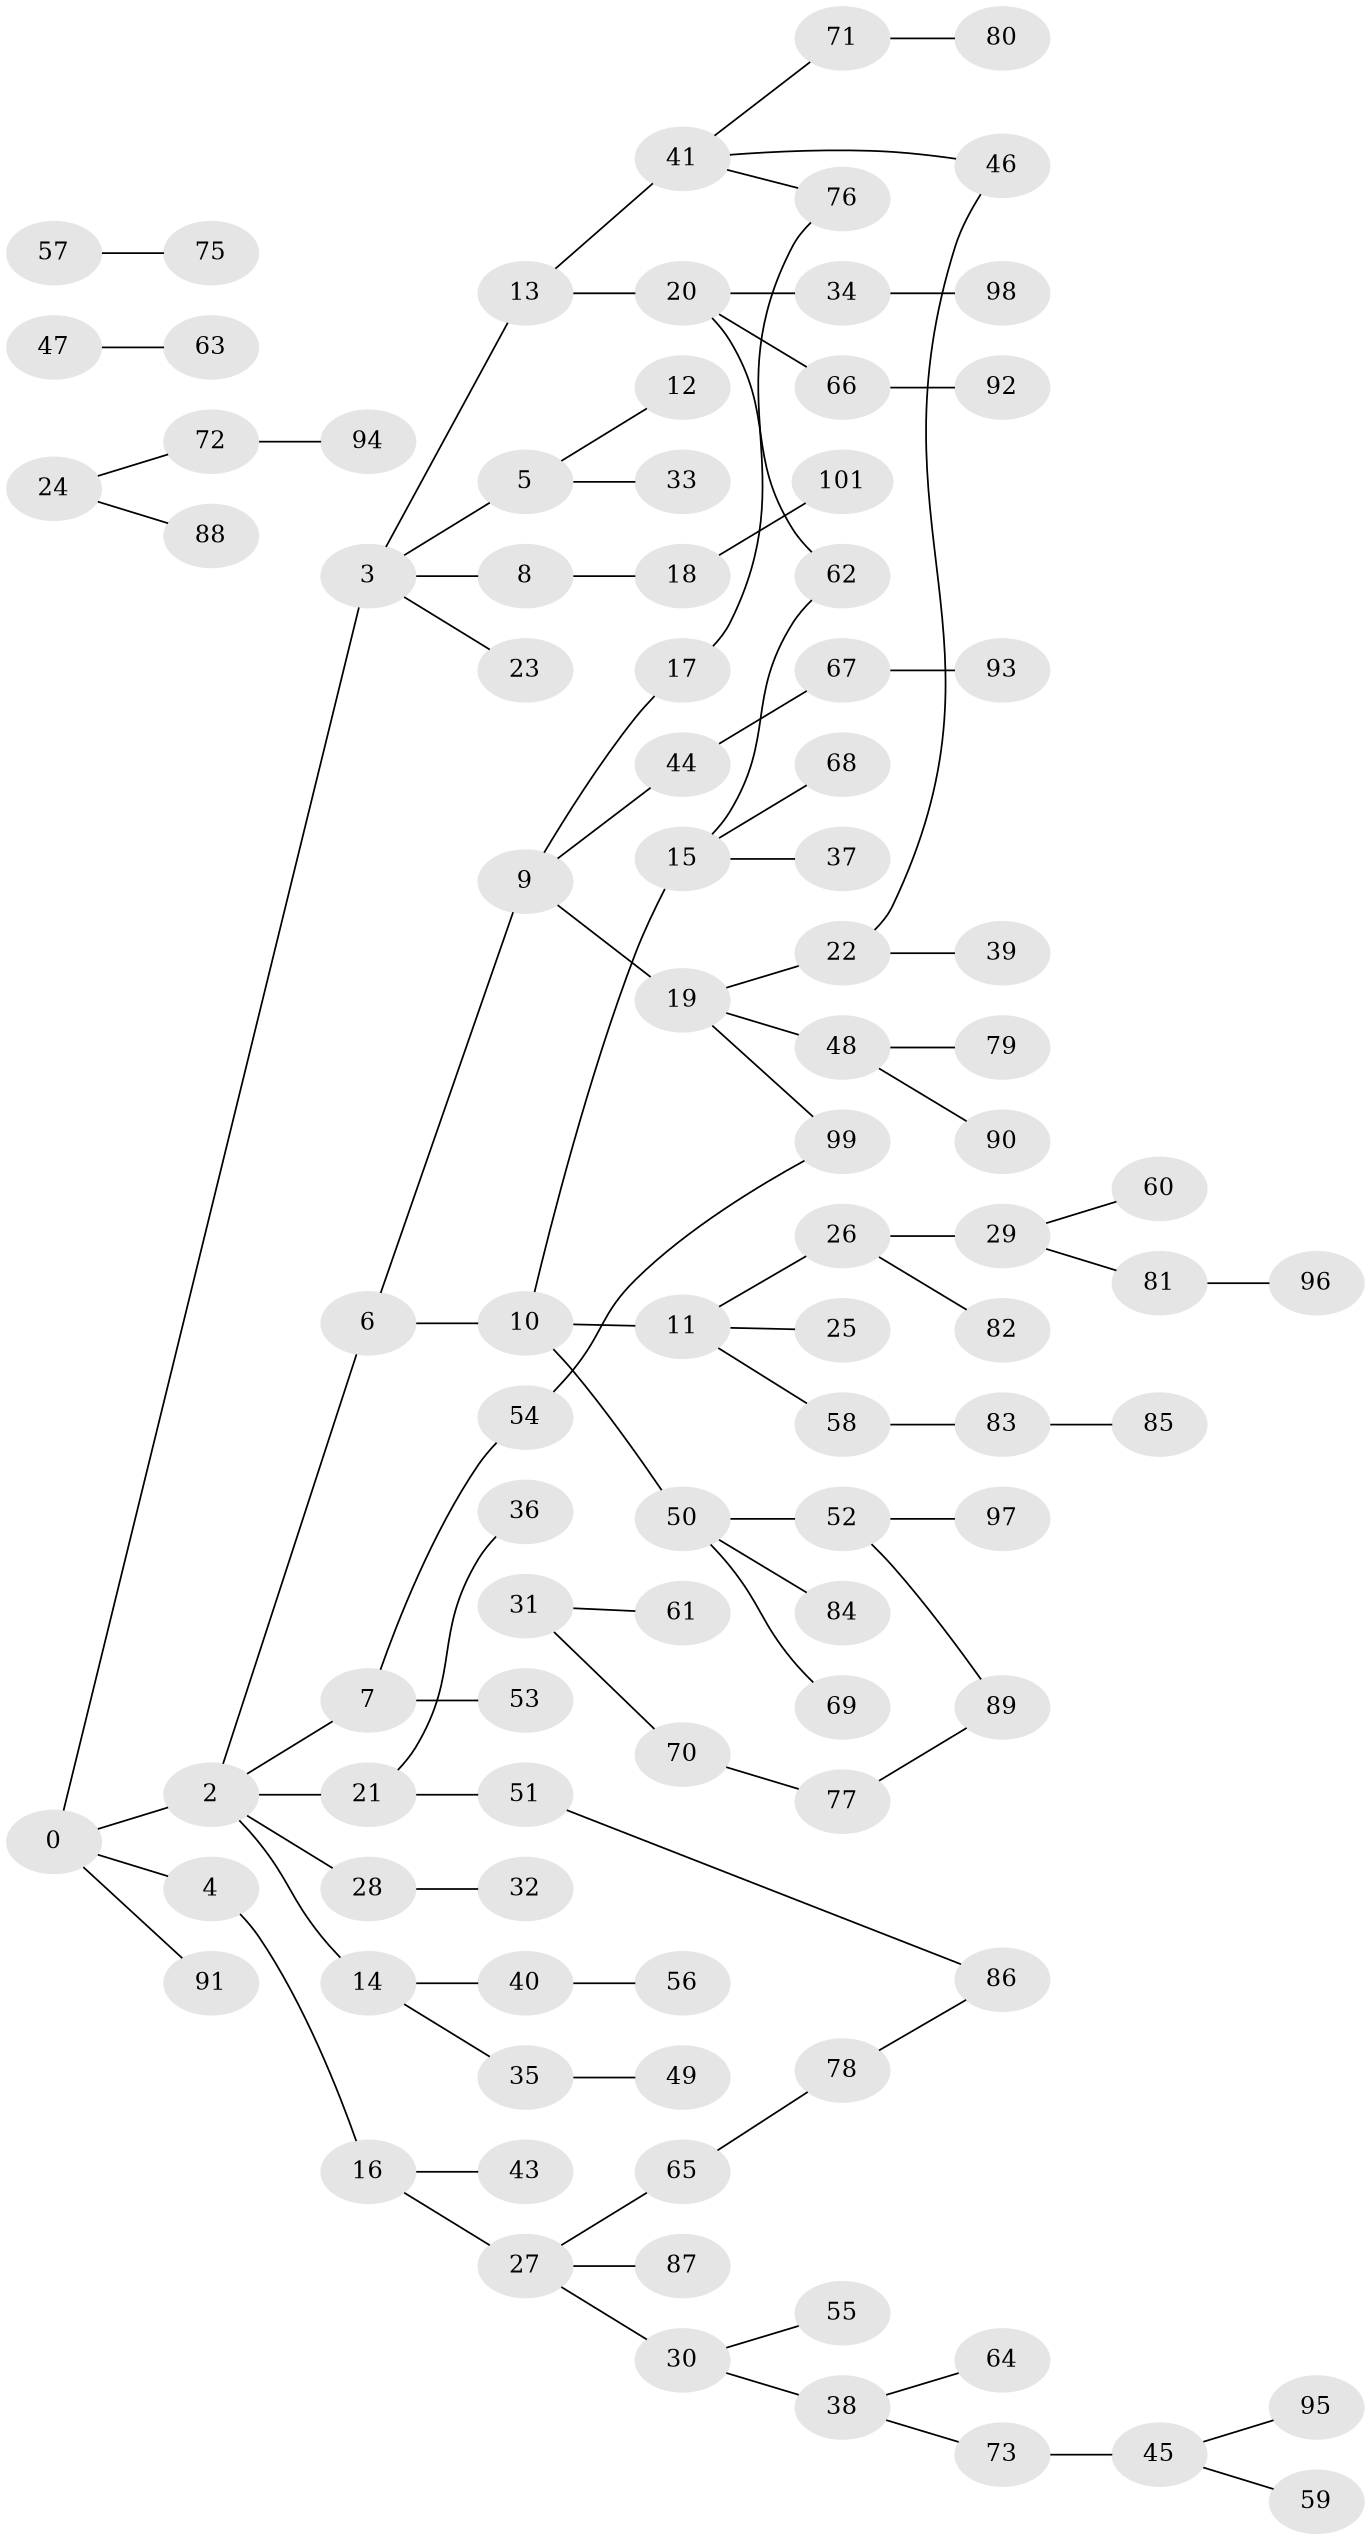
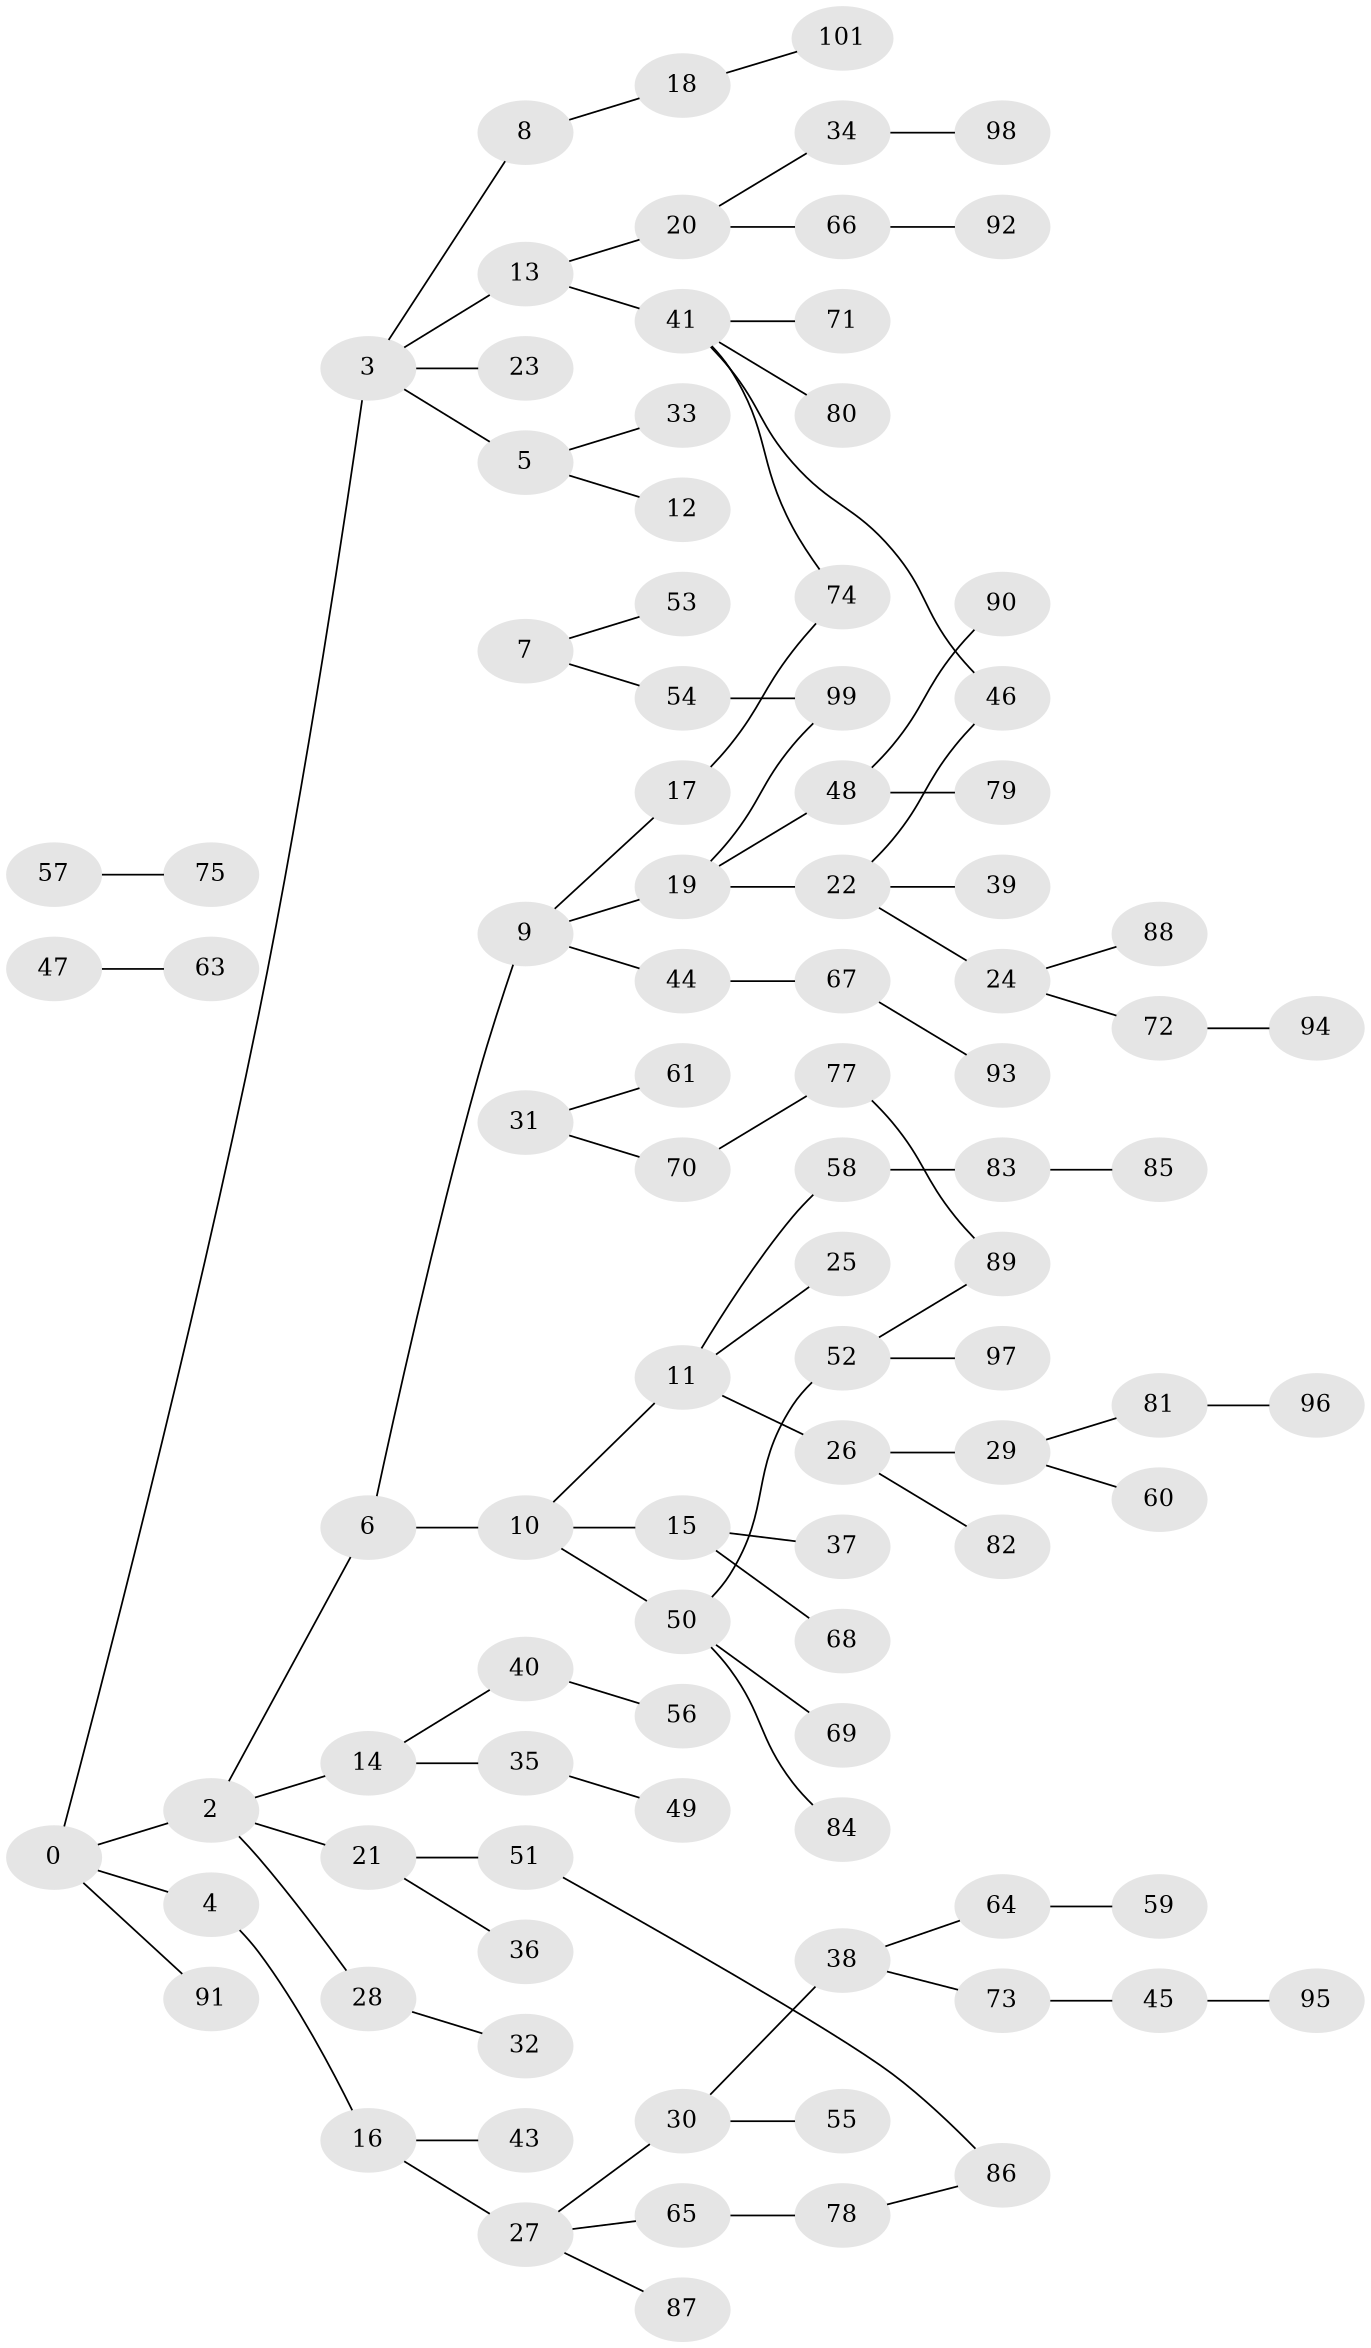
edge "71" -- "80": now "41" -- "80"
node "76": label "76" -> "74"
node "62": removed
edge "22" -- "24": added
edge "7" -- "2": removed
edge "45" -- "59": now "64" -- "59"
